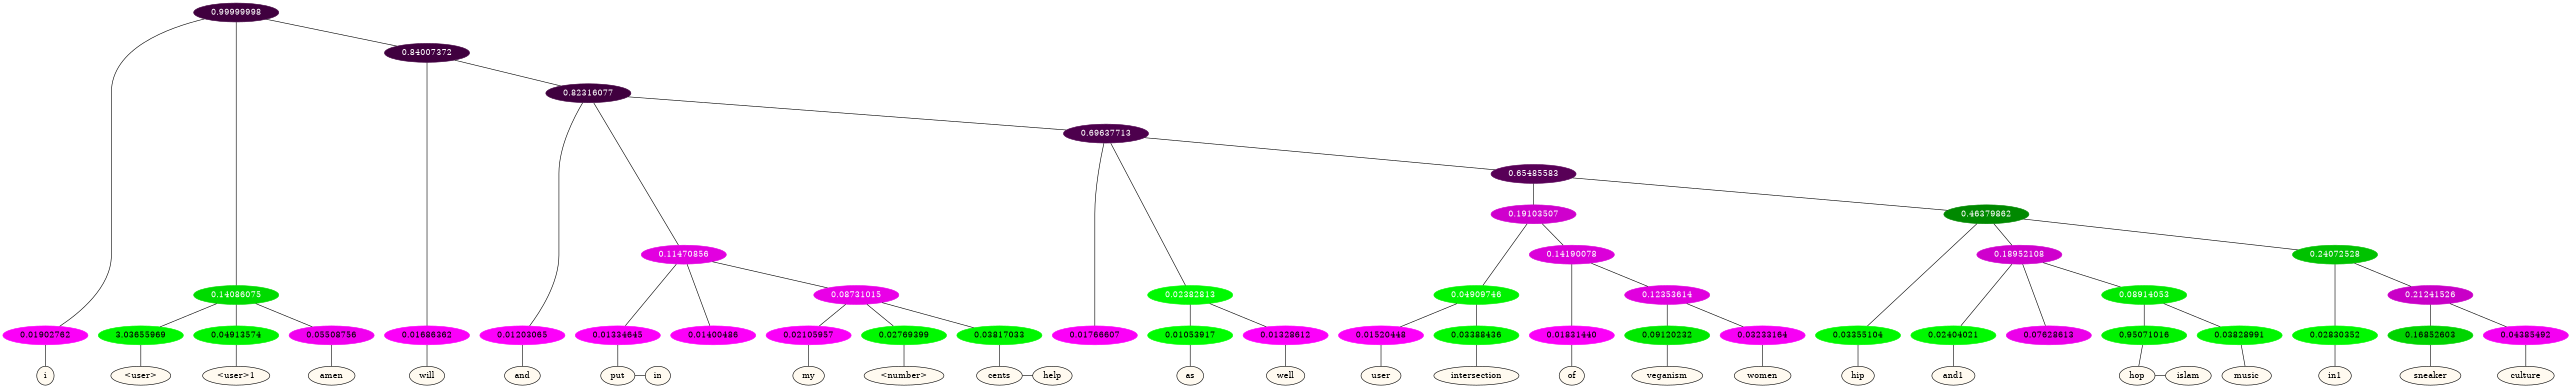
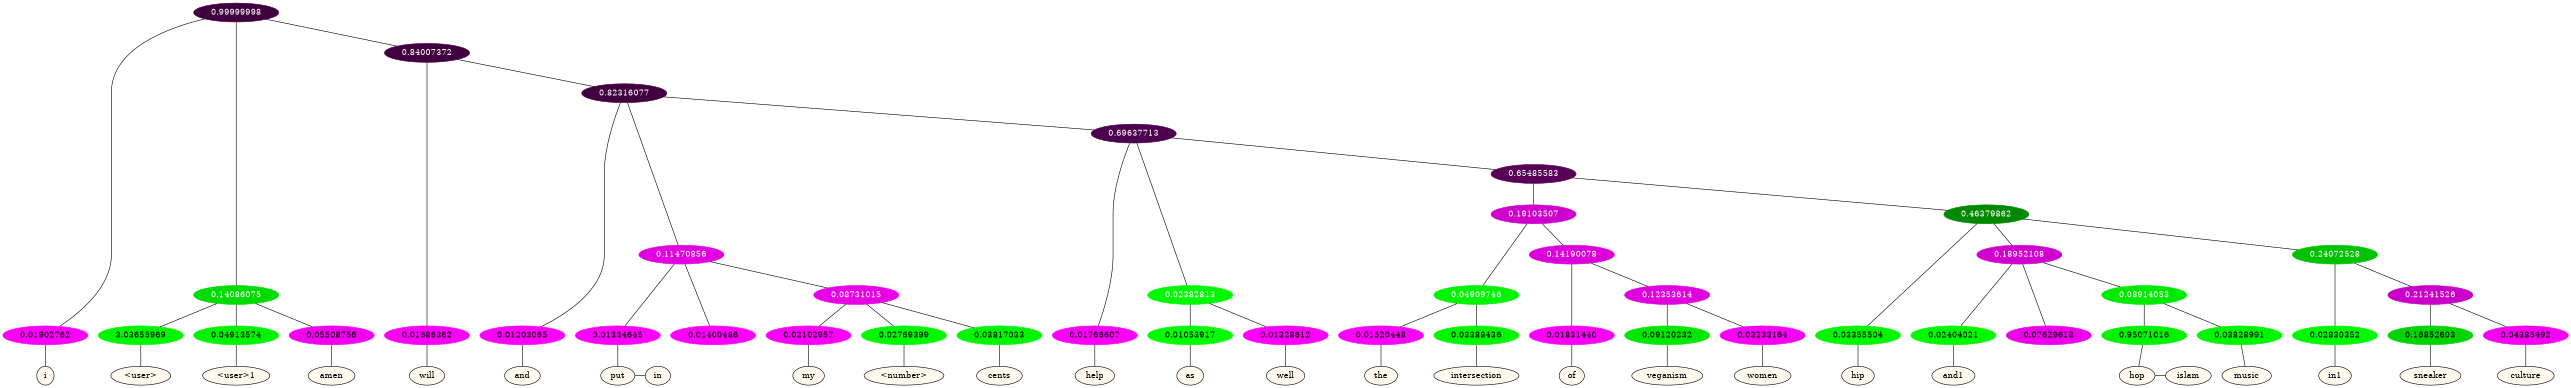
node "0.02105957": label "0.02105957" -> "0.02102957"
node "0.03355104": label "0.03355104" -> "0.03355504"
node "0.07628613": label "0.07628613" -> "0.07629613"
edge "cents" -- "help": now "0.01766607" -- "help"
node "user": label "user" -> "the"
